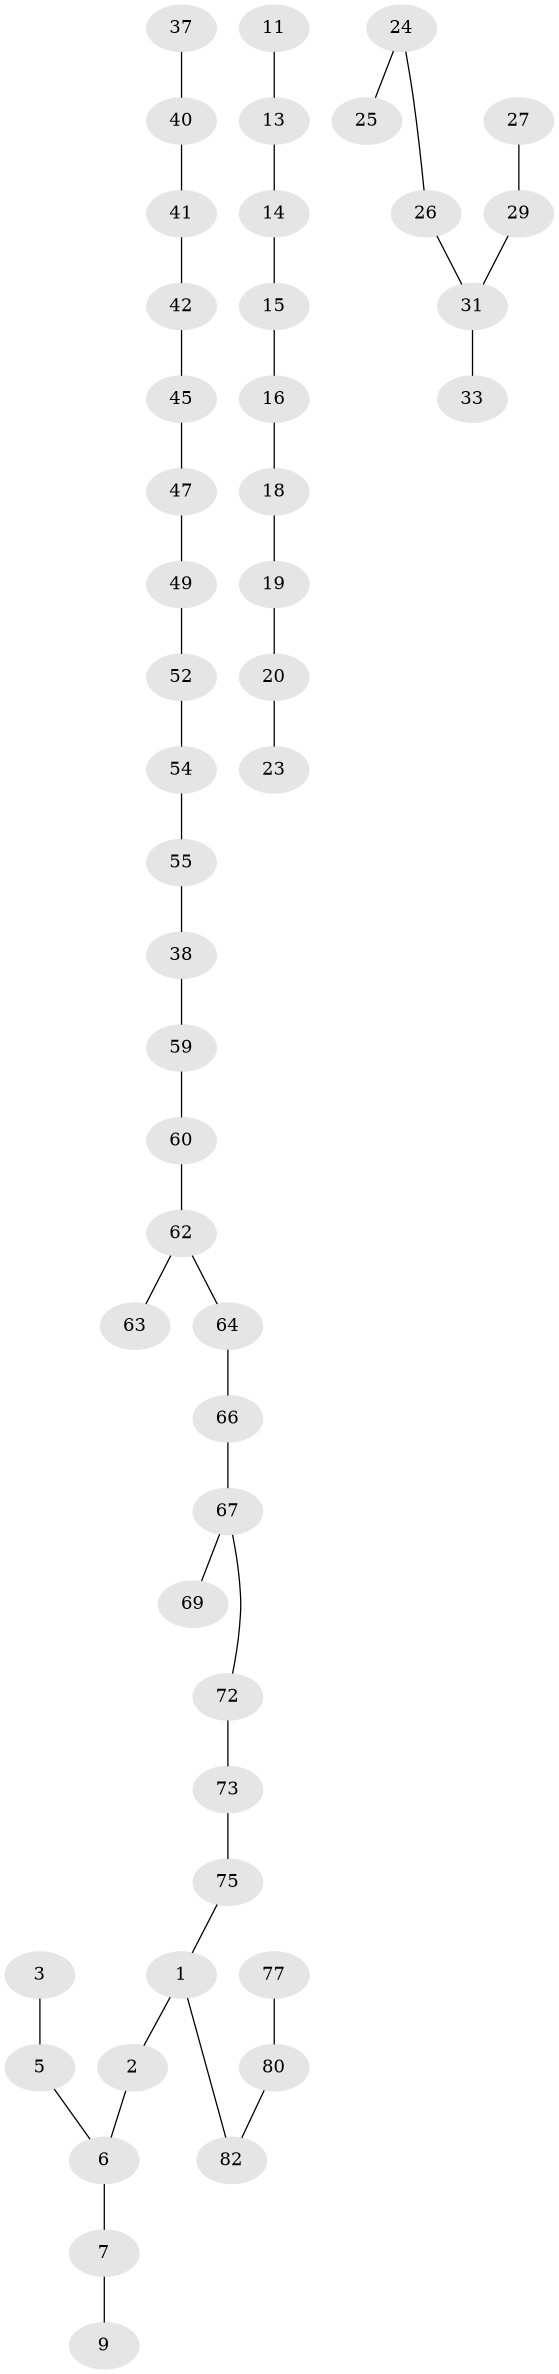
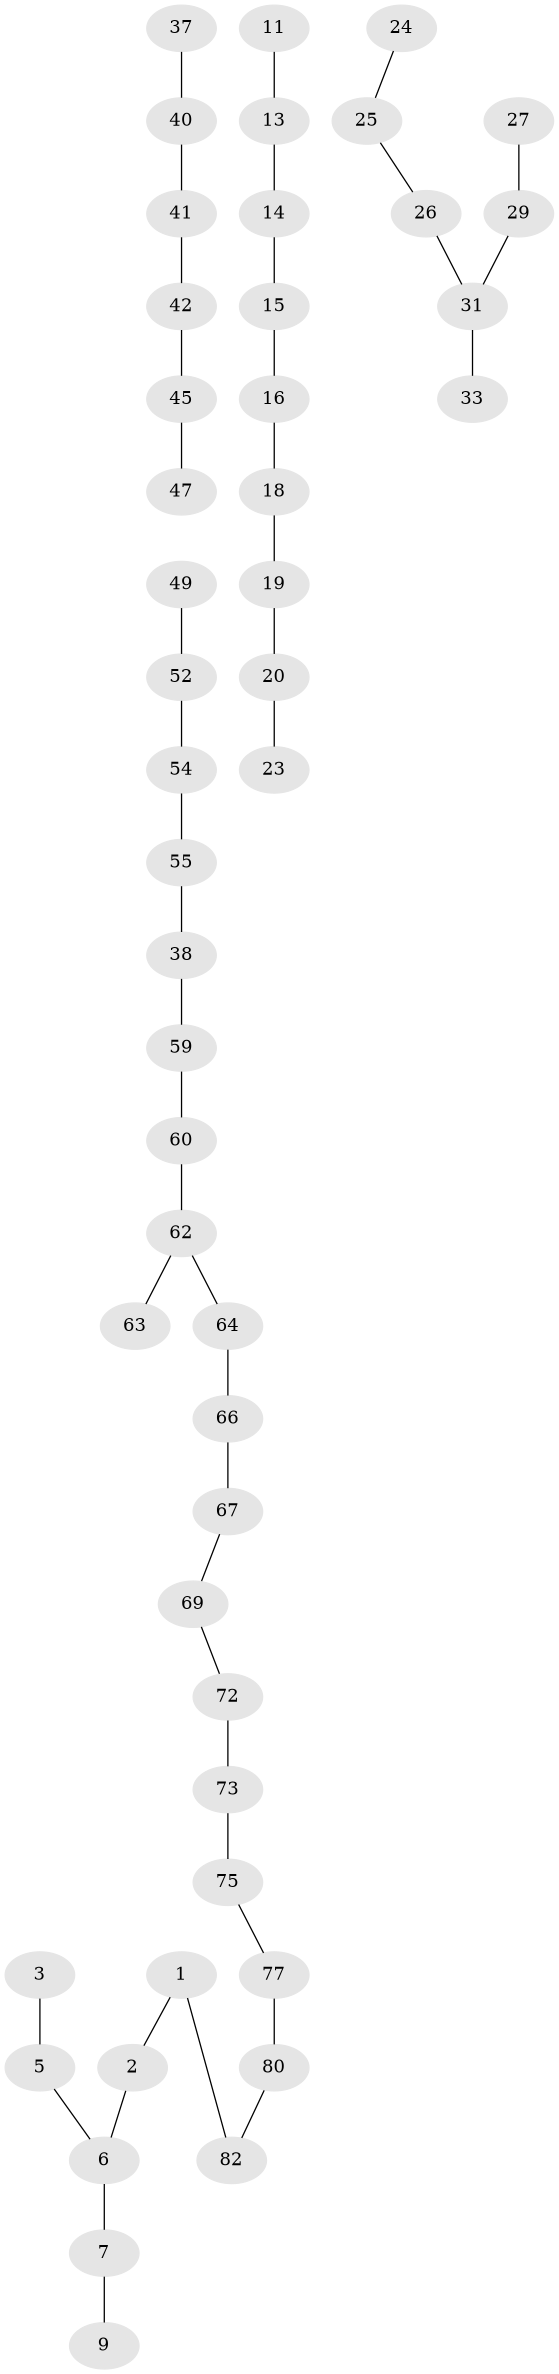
edge "24" -- "26": now "25" -- "26"
edge "47" -- "49": removed
edge "67" -- "72": now "69" -- "72"
edge "75" -- "1": now "75" -- "77"
